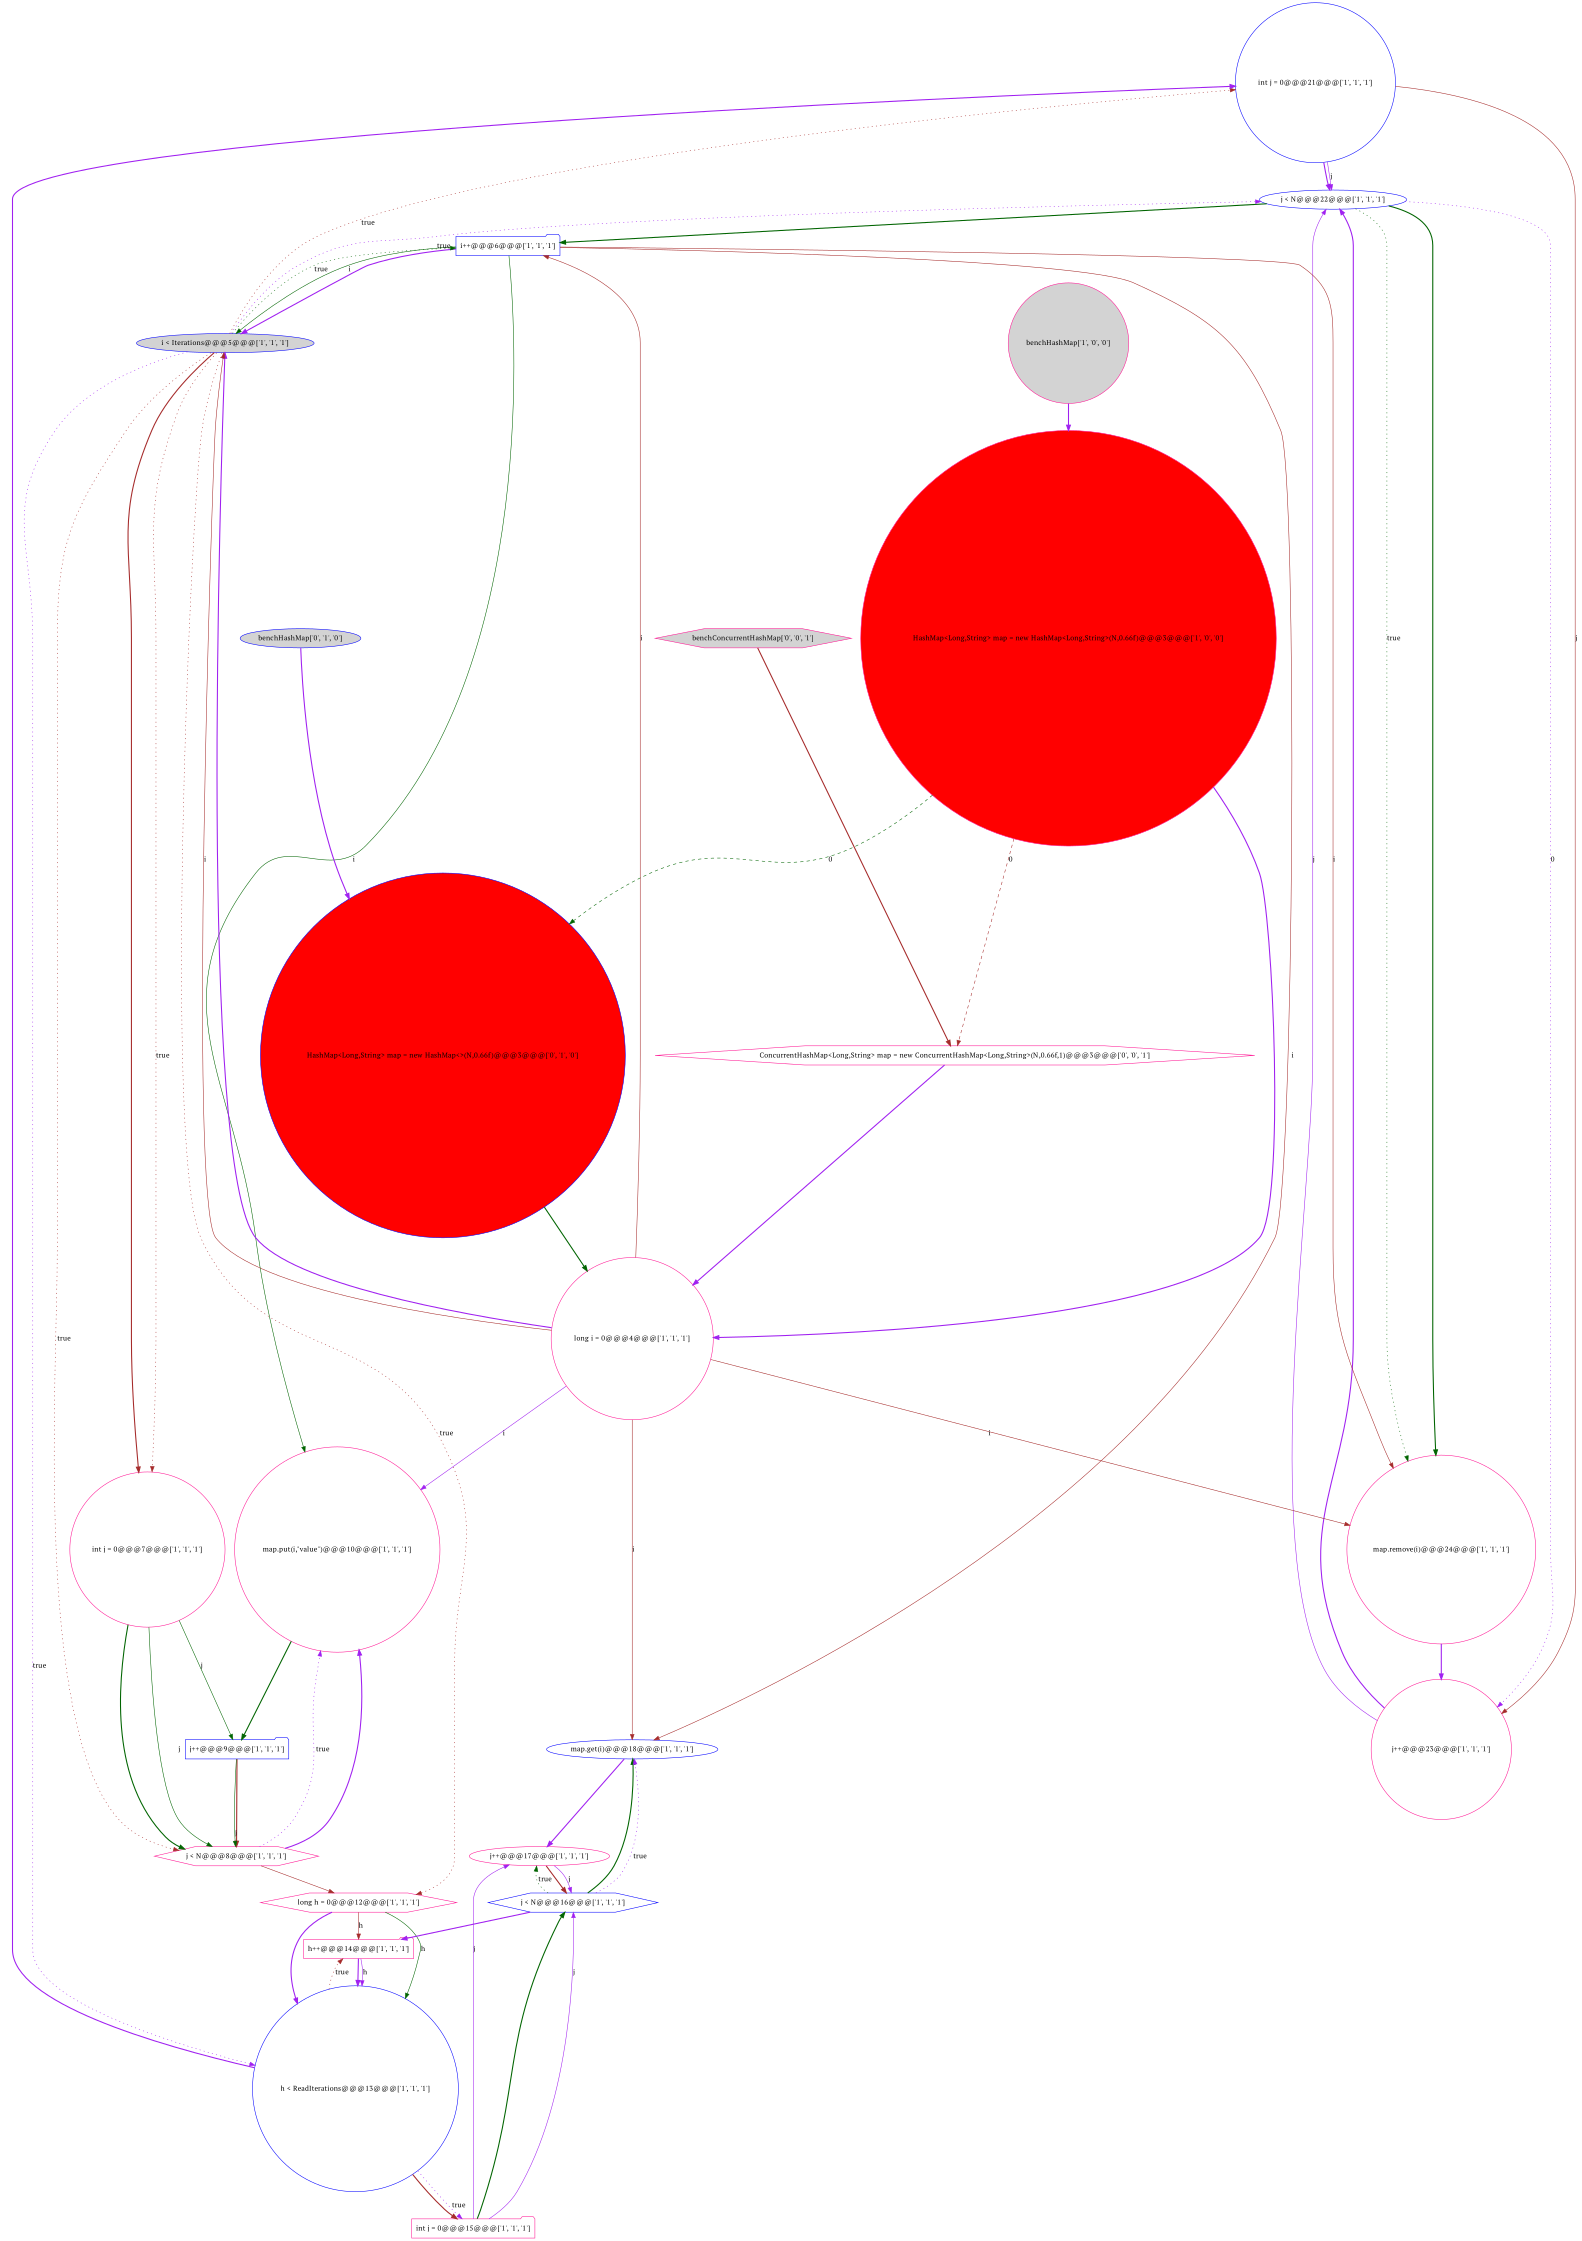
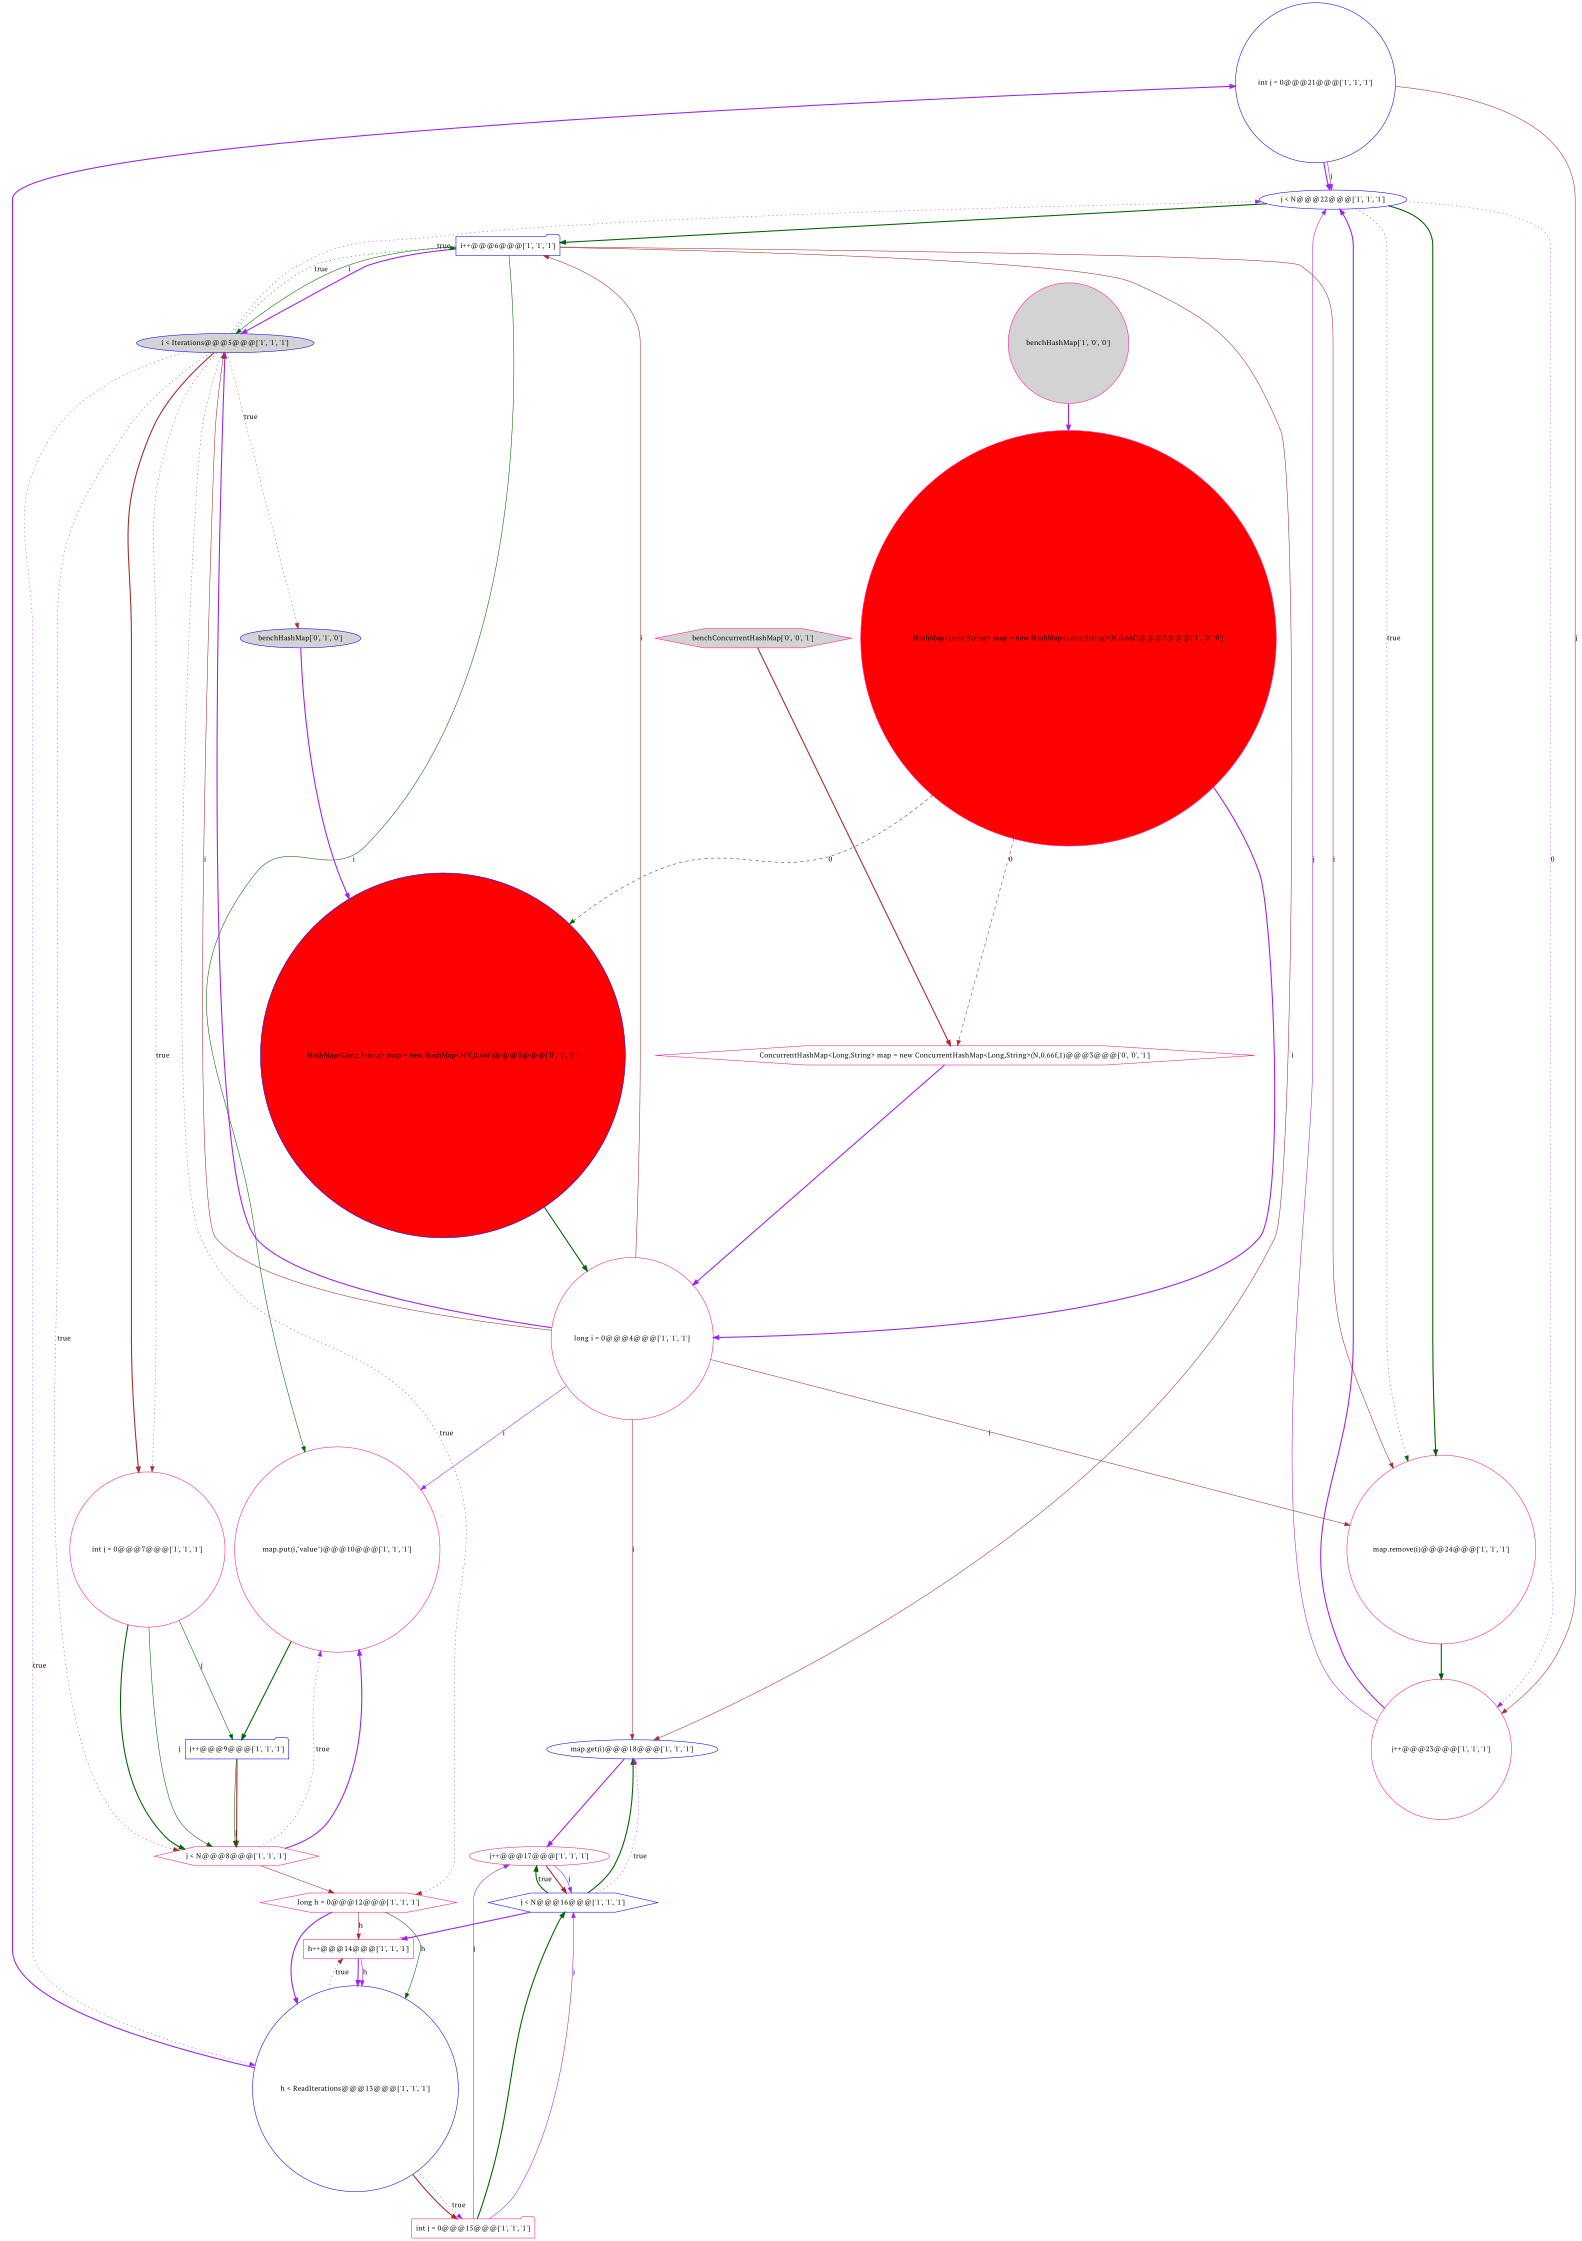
edge "i < Iterations@@@5@@@['1', '1', '1']" -> "int j = 0@@@21@@@['1', '1', '1']": now "i < Iterations@@@5@@@['1', '1', '1']" -> "benchHashMap['0', '1', '0']"
edge "map.remove(i)@@@24@@@['1', '1', '1']" -> "j++@@@23@@@['1', '1', '1']": color purple -> darkgreen
edge "j < N@@@16@@@['1', '1', '1']" -> "j++@@@17@@@['1', '1', '1']": style dotted -> bold
